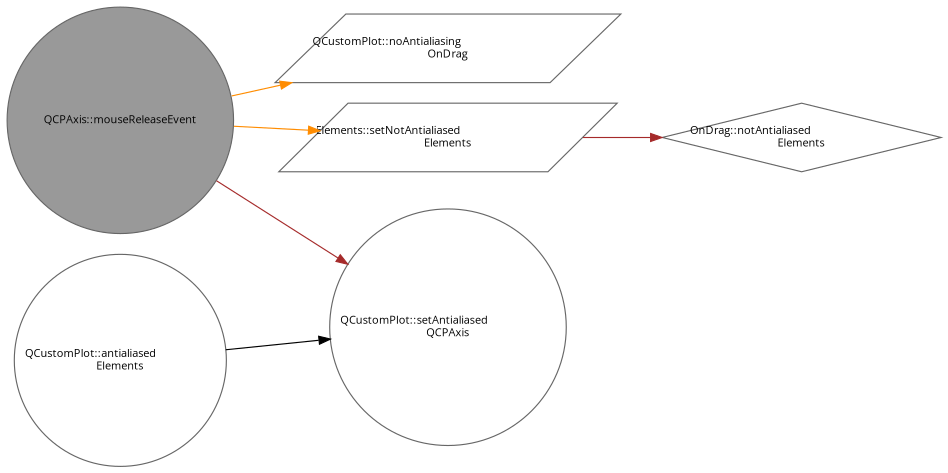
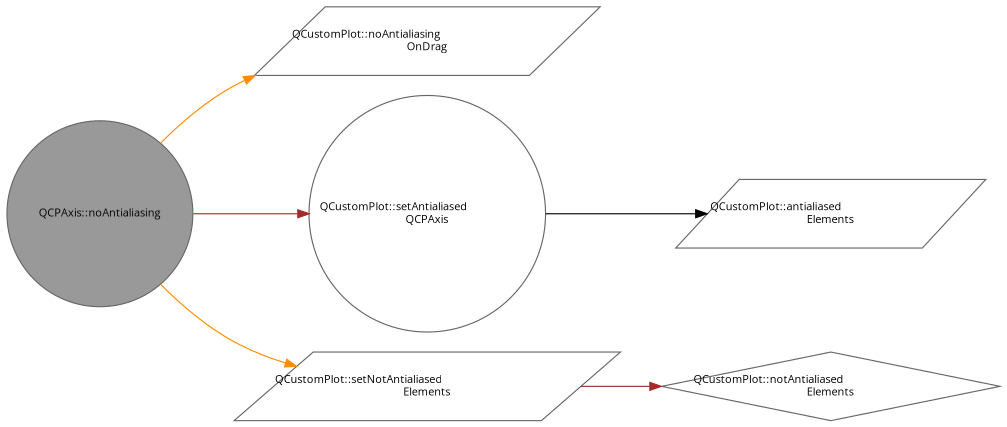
node "QCPAxis::mouseReleaseEvent": label "QCPAxis::mouseReleaseEvent" -> "QCPAxis::noAntialiasing"
node "Elements::setNotAntialiased Elements": label "Elements::setNotAntialiased Elements" -> "QCustomPlot::setNotAntialiased Elements"
node "OnDrag::notAntialiased Elements": label "OnDrag::notAntialiased Elements" -> "QCustomPlot::notAntialiased Elements"
edge "QCustomPlot::antialiased Elements" -> "QCustomPlot::setAntialiased QCPAxis": reversed
node "QCustomPlot::antialiased Elements": shape circle -> parallelogram
